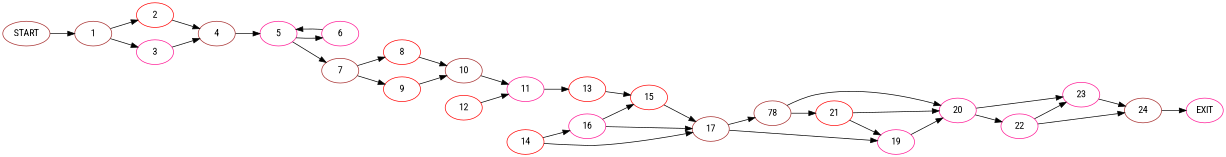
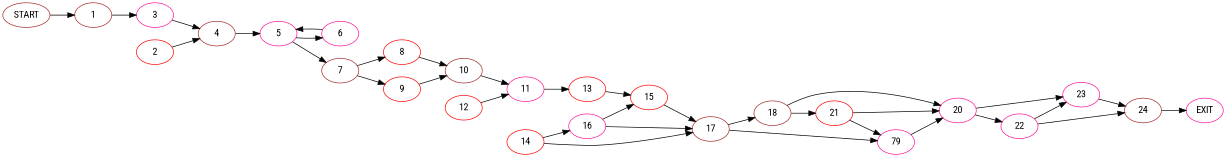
edge "1" -> "2": removed
node "78": label "78" -> "18"
node "19": label "19" -> "79"
